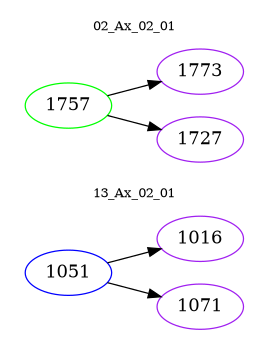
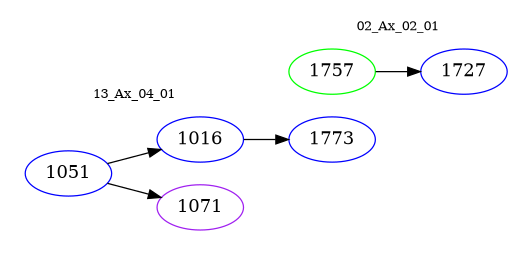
node "1773": color purple -> blue
edge "1757" -> "1773": now "1016" -> "1773"
node "1727": color purple -> blue
cluster "13_Ax_02_01": label "13_Ax_02_01" -> "13_Ax_04_01"
node "1016": color purple -> blue
